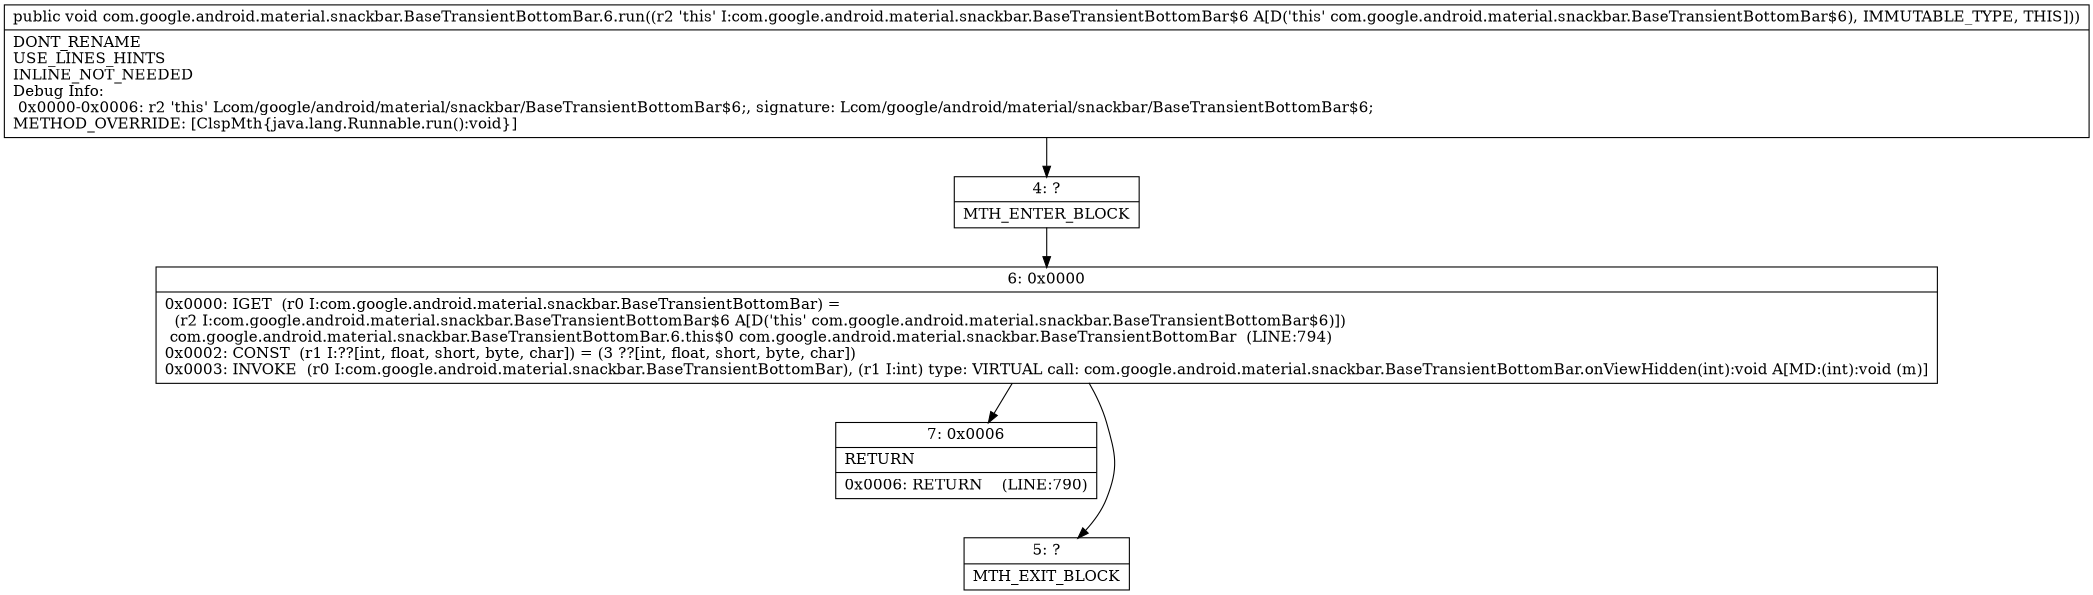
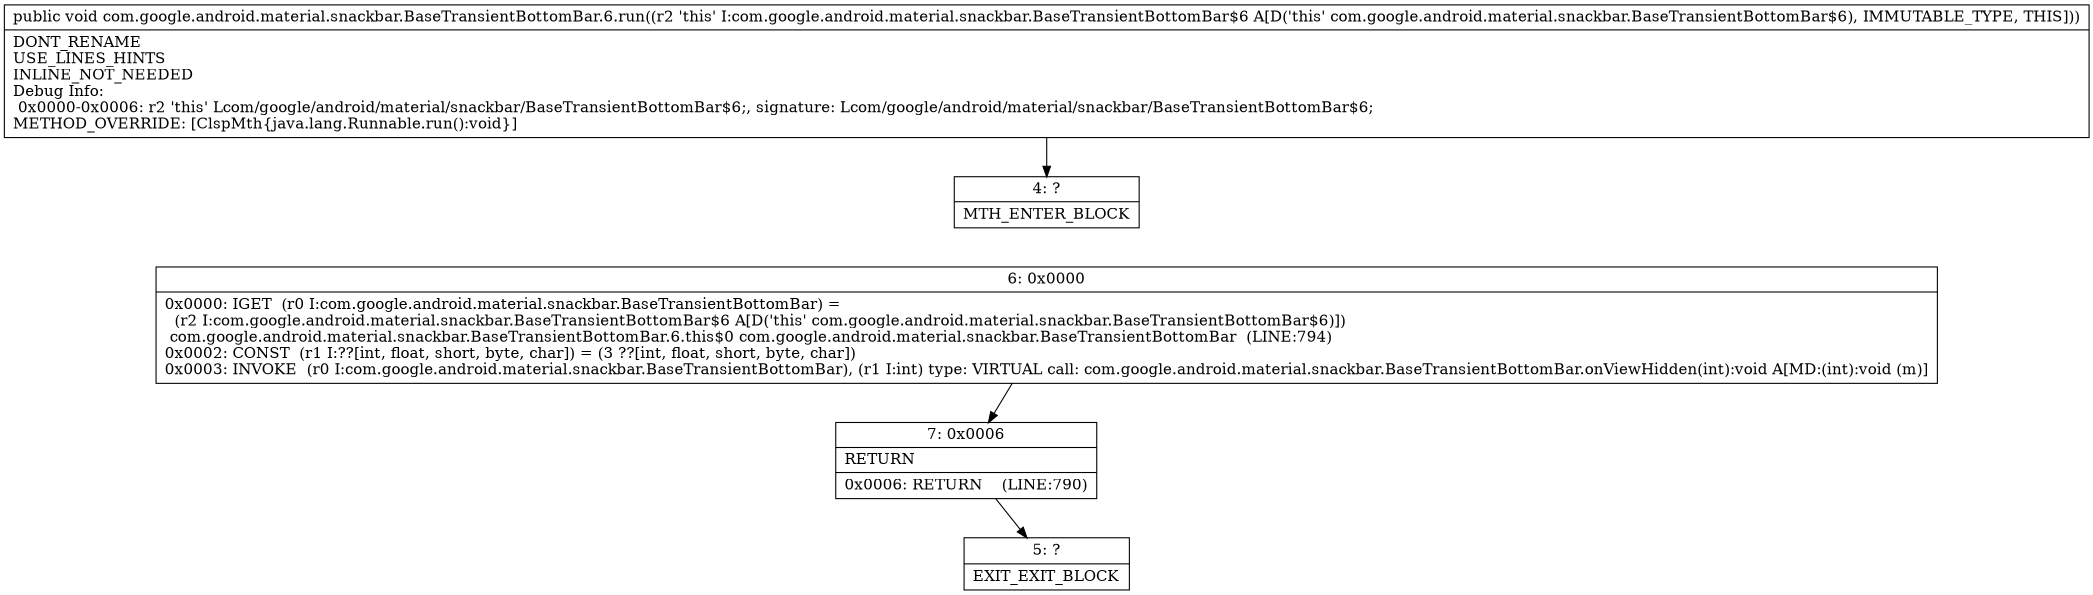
edge "4: ?" -> "6: 0x0000": removed
edge "6: 0x0000" -> "5: ?": now "7: 0x0006" -> "5: ?"
node "5: ?": text "MTH_EXIT_BLOCK" -> "EXIT_EXIT_BLOCK"
